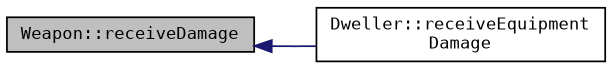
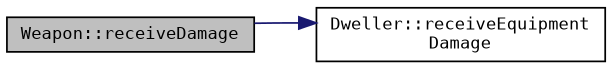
edge "Dweller::receiveEquipment Damage" -> "Weapon::receiveDamage": reversed
